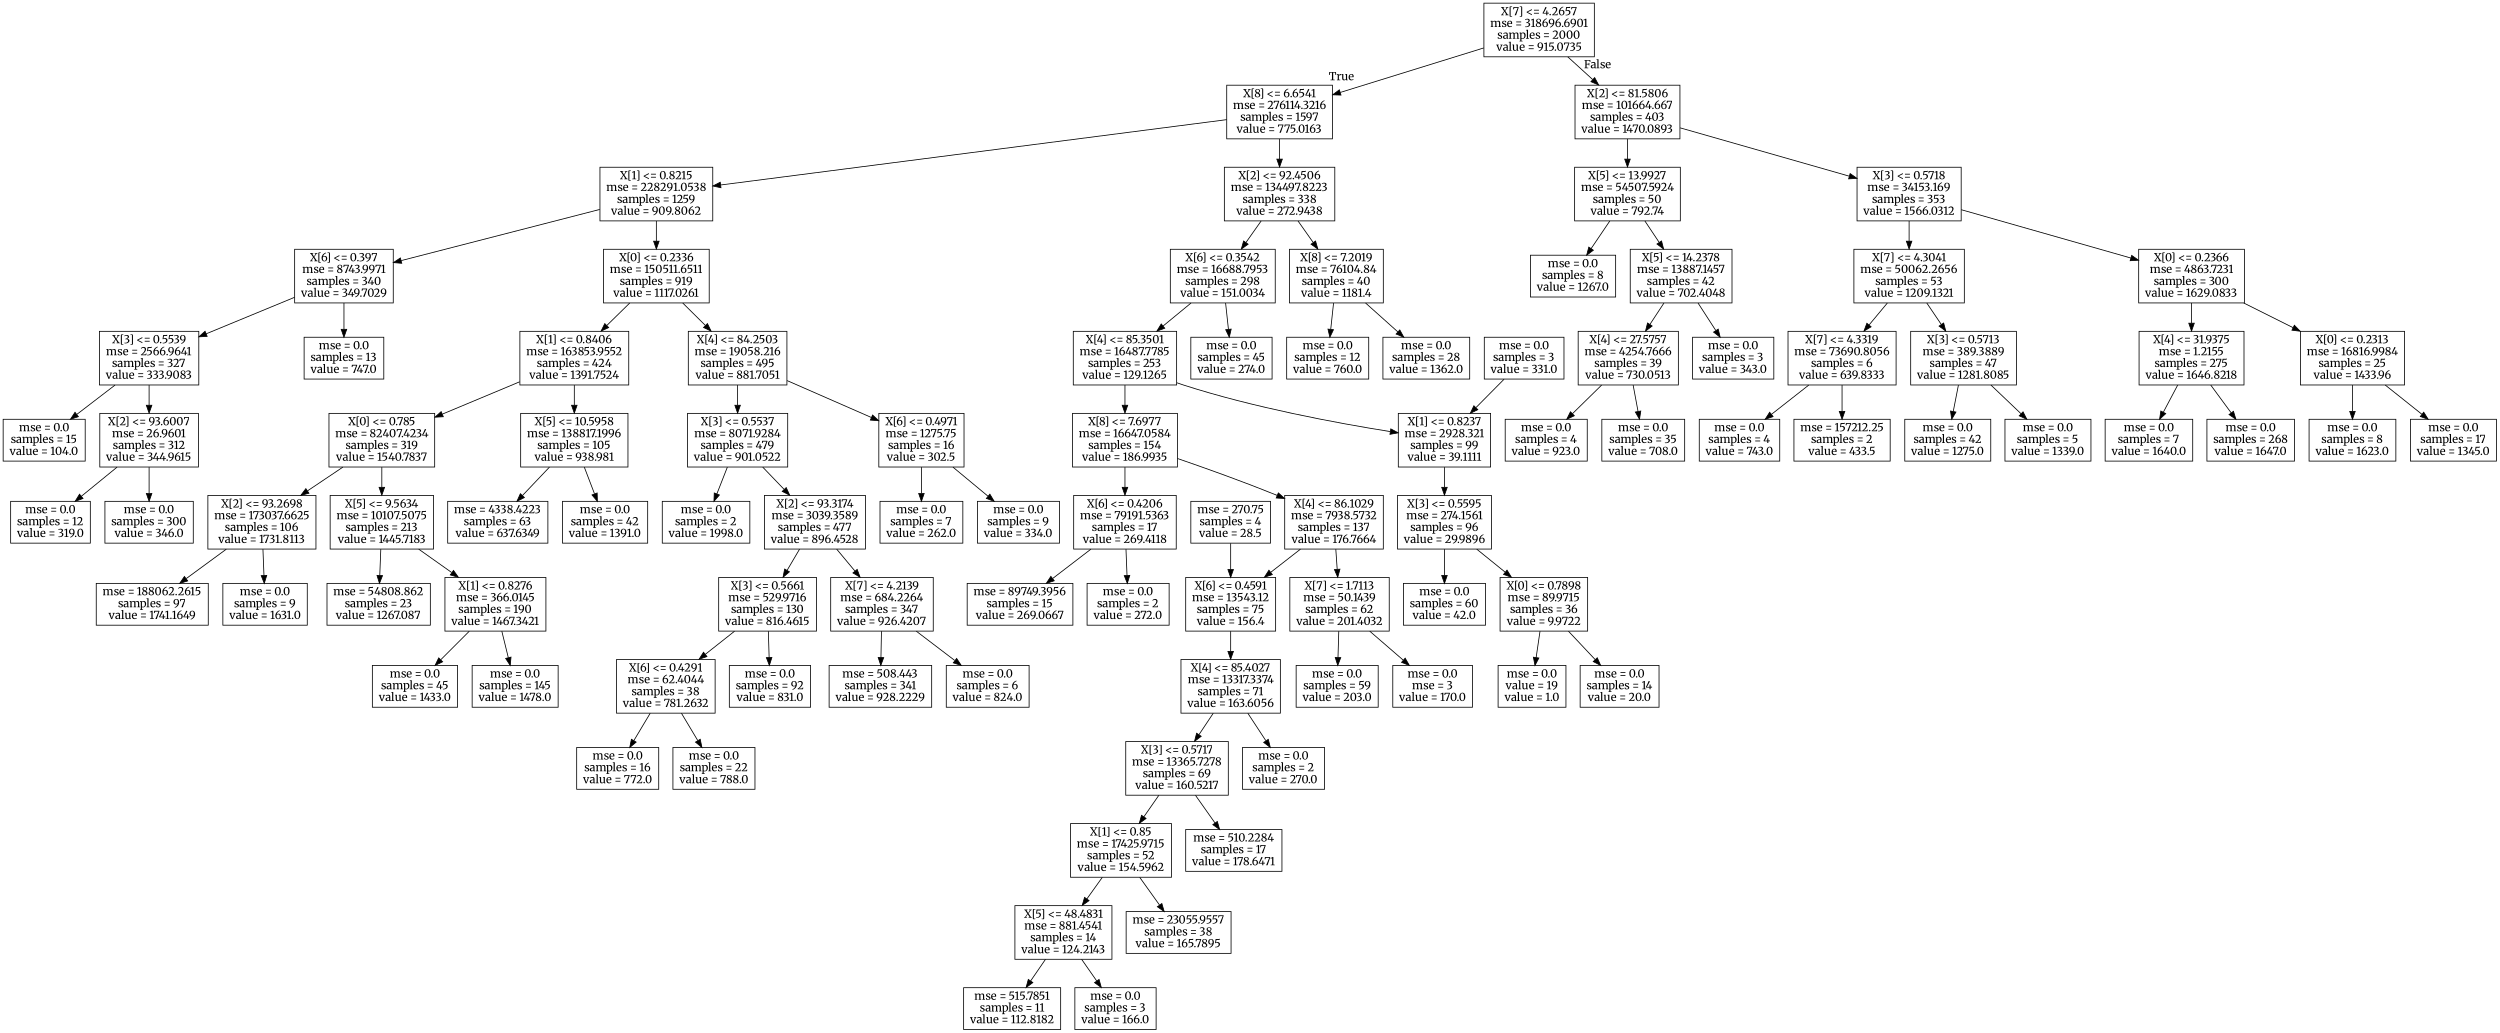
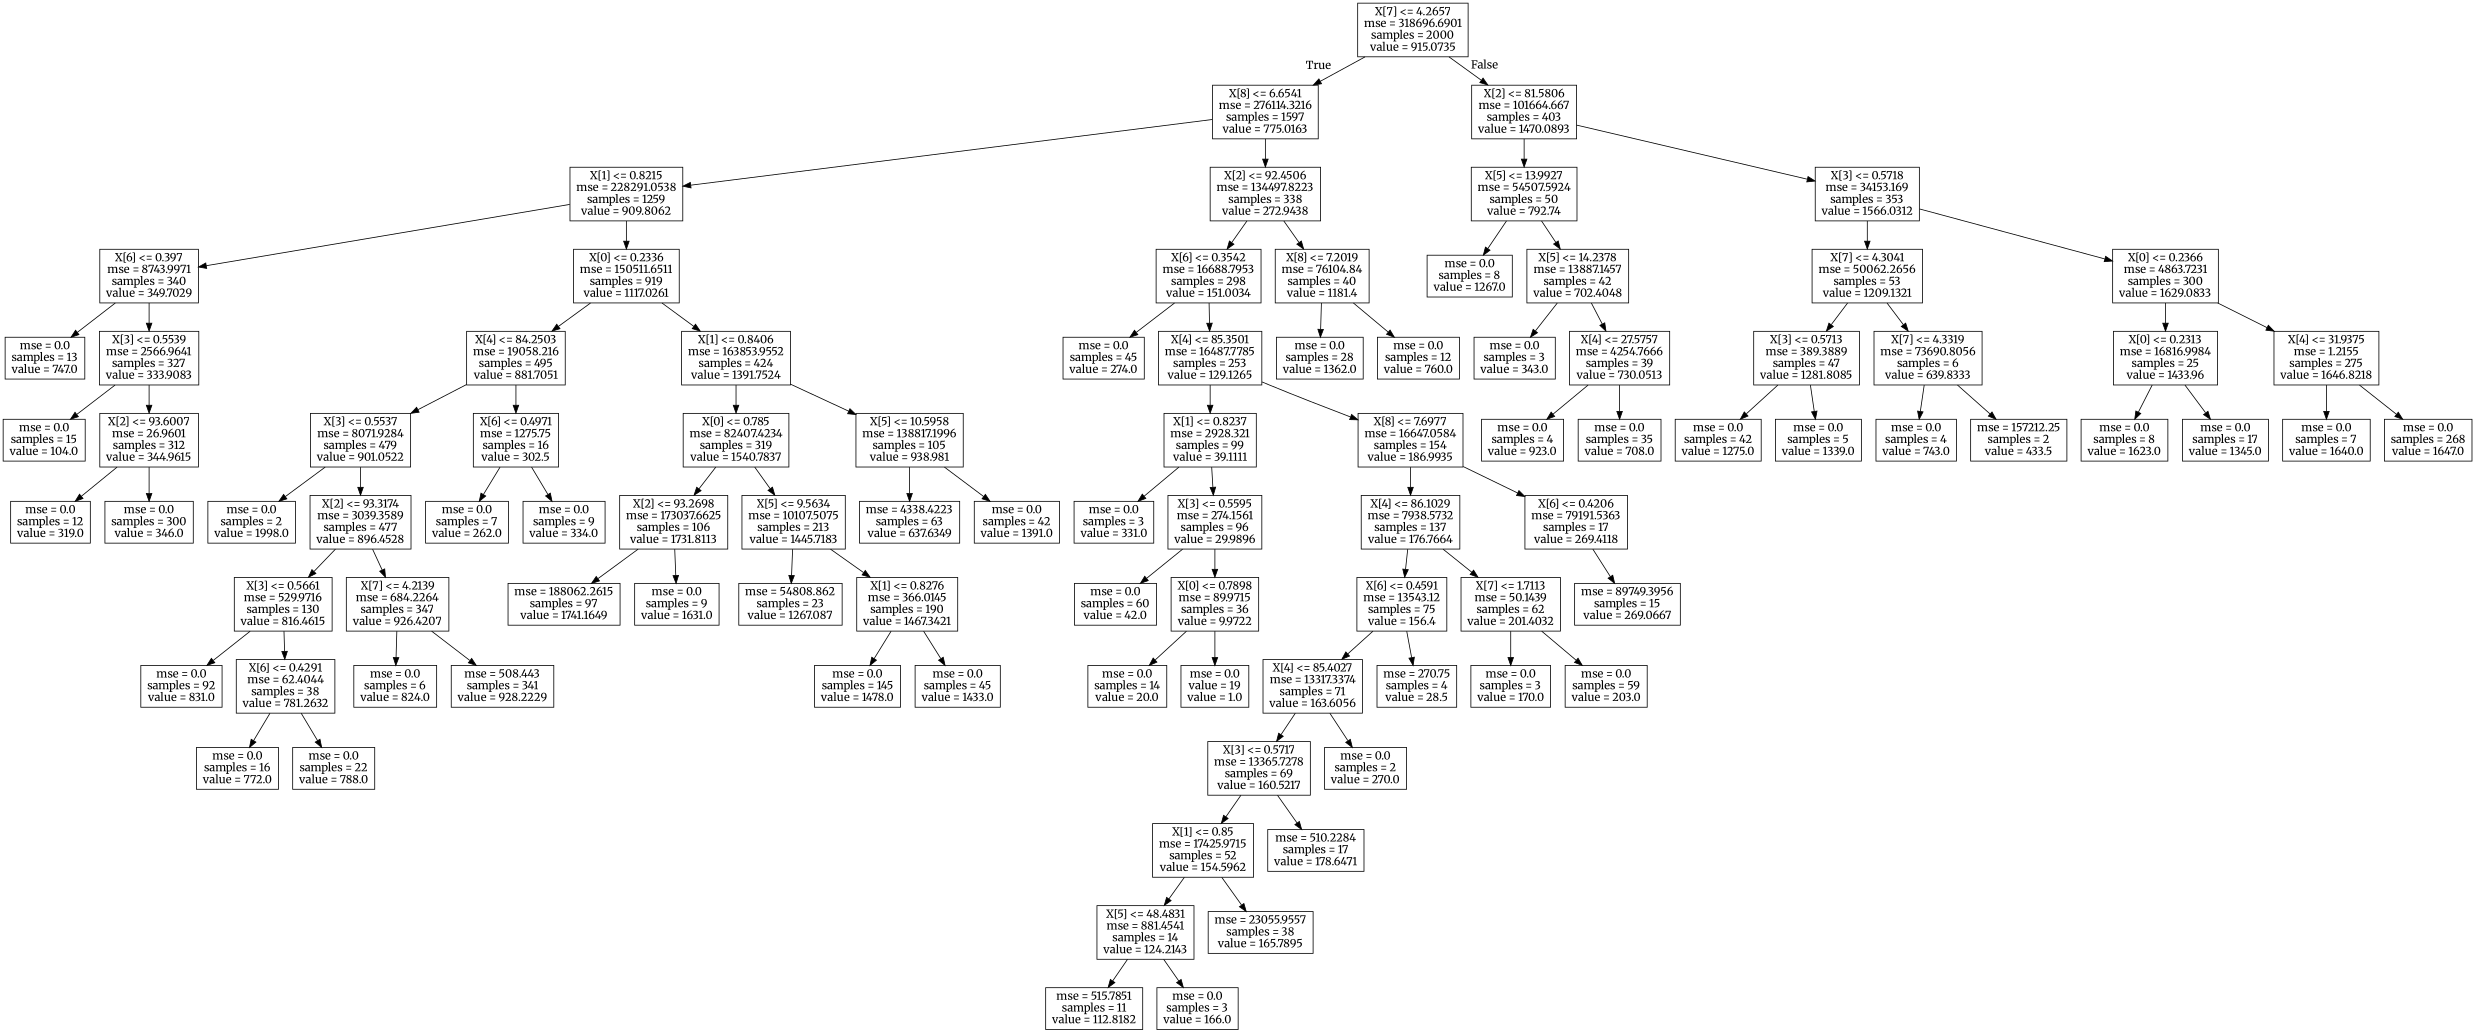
edge "mse = 0.0 samples = 3 value = 331.0" -> "X[1] <= 0.8237 mse = 2928.321 samples = 99 value = 39.1111": reversed
edge "mse = 270.75 samples = 4 value = 28.5" -> "X[6] <= 0.4591 mse = 13543.12 samples = 75 value = 156.4": reversed
node "mse = 0.0 samples = 2 value = 272.0": removed
node "mse = 0.0 mse = 3 value = 170.0": label "mse = 0.0 mse = 3 value = 170.0" -> "mse = 0.0 samples = 3 value = 170.0"
